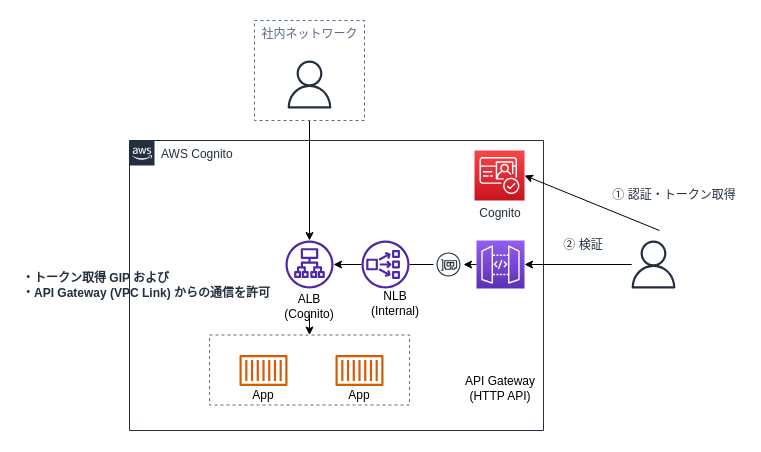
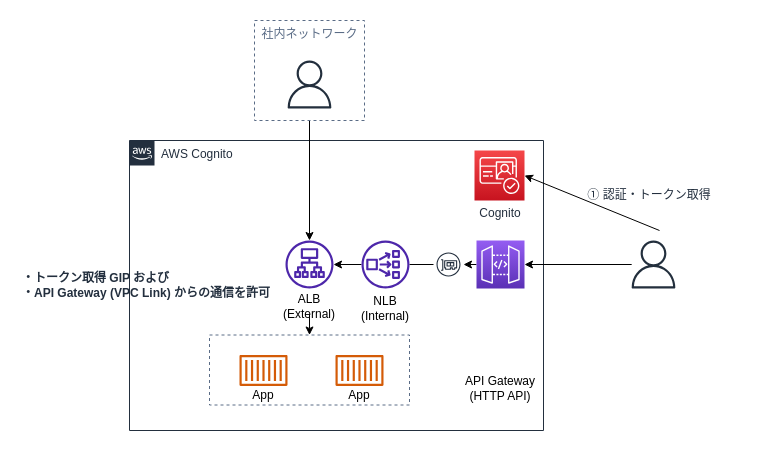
node "① 認証・トークン取得": moved (675, 196) -> (650, 196)
node "② 検証": removed
node "NLB (Internal)": moved (396, 304) -> (386, 309)
node "ALB (Cognito)": label "ALB (Cognito)" -> "ALB (External)"
